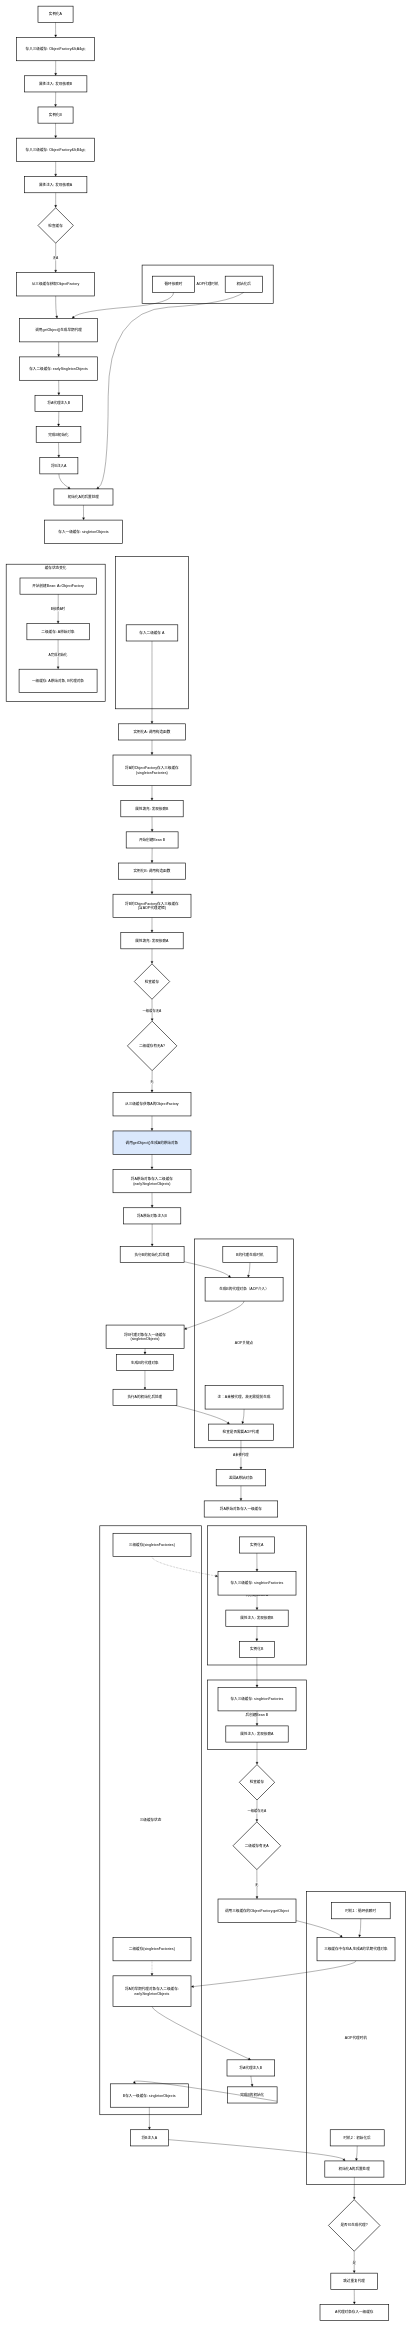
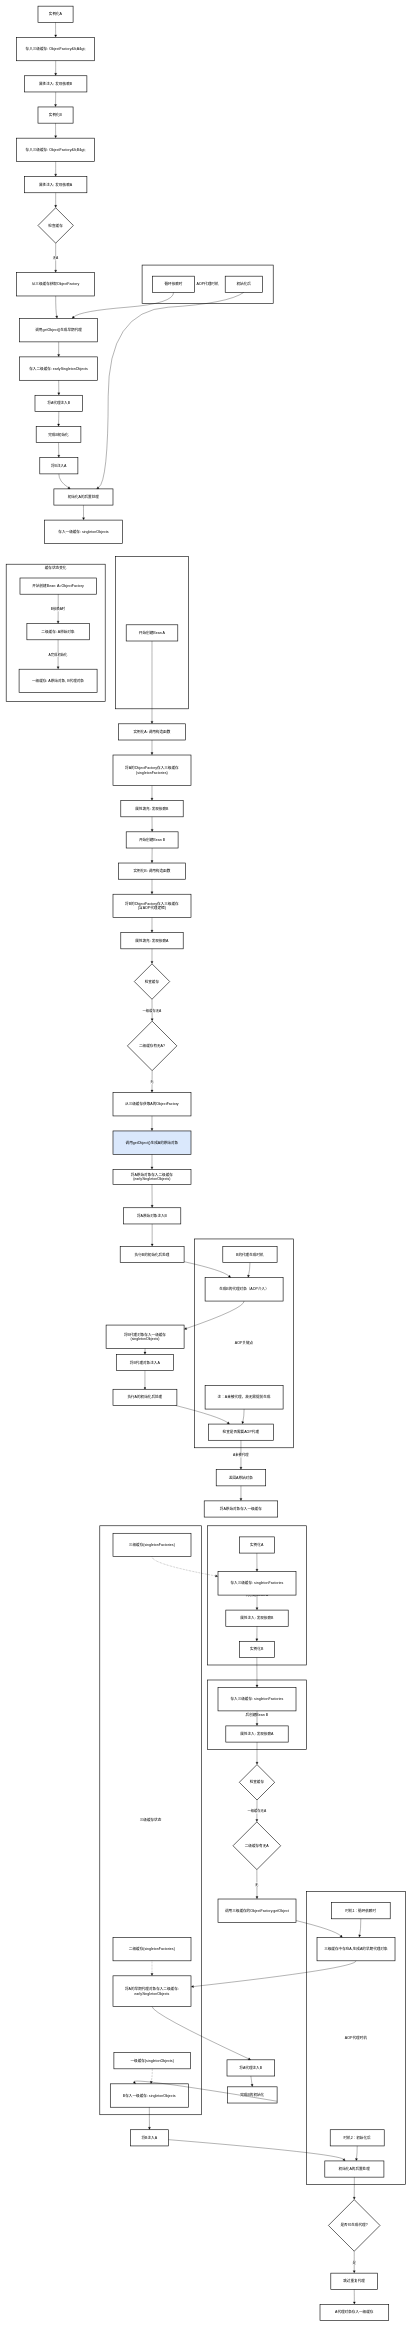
node "存入二级缓存 A": label "存入二级缓存 A" -> "开始创建Bean A"
node "将A原始对象存入二级缓存 (earlySingletonObjects)": size 78x23 -> 78x15
node "生成B的代理对象": label "生成B的代理对象" -> "将B代理对象注入A"
node "一级缓存(singletonObjects)": added
edge "一级缓存(singletonObjects)" -> "B存入一级缓存: singletonObjects": added
